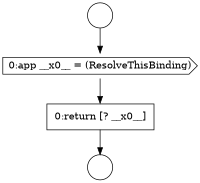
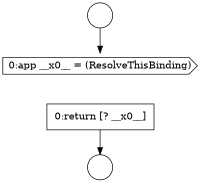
edge "0:app __x0__ = (ResolveThisBinding)" -> "0:return [? __x0__]": removed
